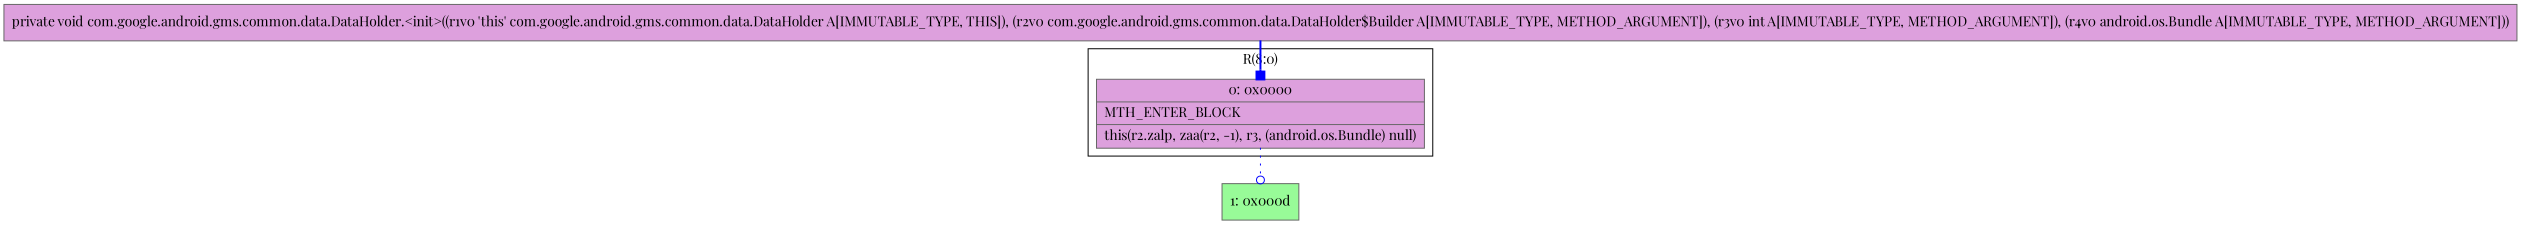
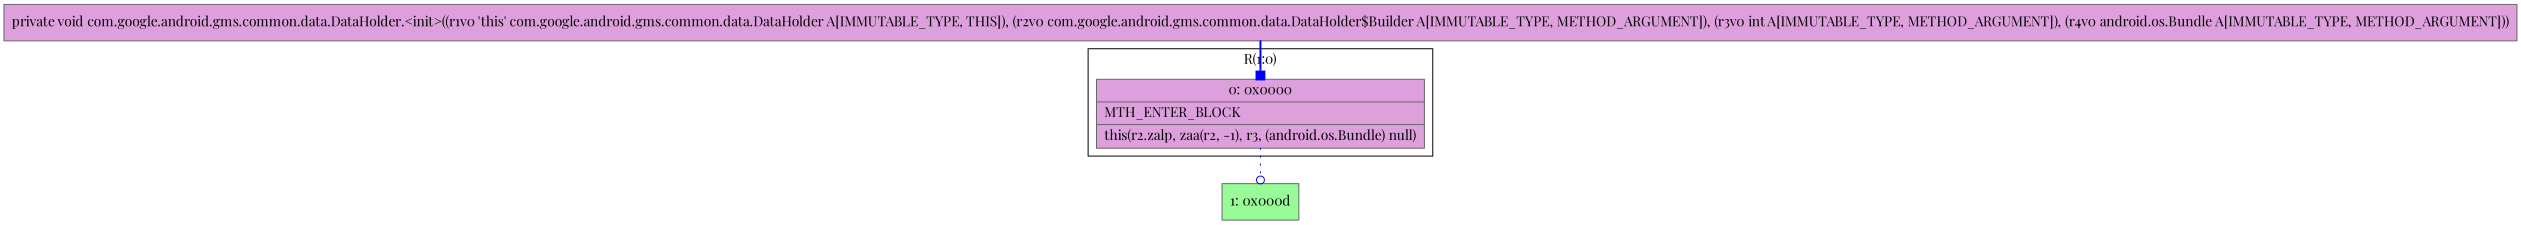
cluster "R(8:0)": label "R(8:0)" -> "R(1:0)"
